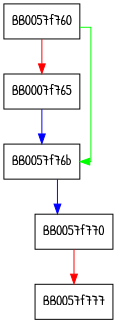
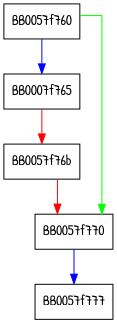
edge "BB0057f760" -> "BB0007f765": color red -> blue
edge "BB0057f760" -> "BB0057f76b": now "BB0057f760" -> "BB0057f770"
edge "BB0007f765" -> "BB0057f76b": color blue -> red
edge "BB0057f76b" -> "BB0057f770": color blue -> red
edge "BB0057f770" -> "BB0057f777": color red -> blue
